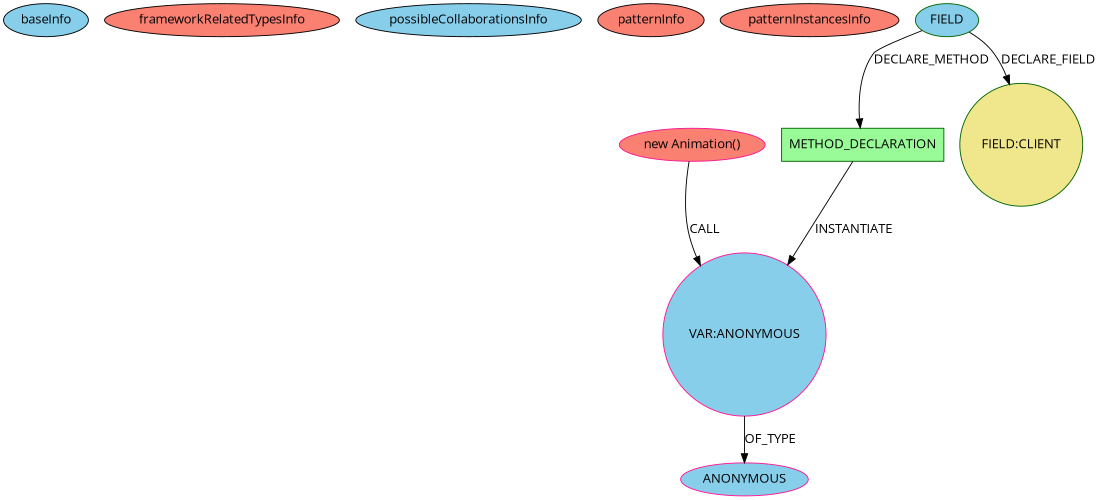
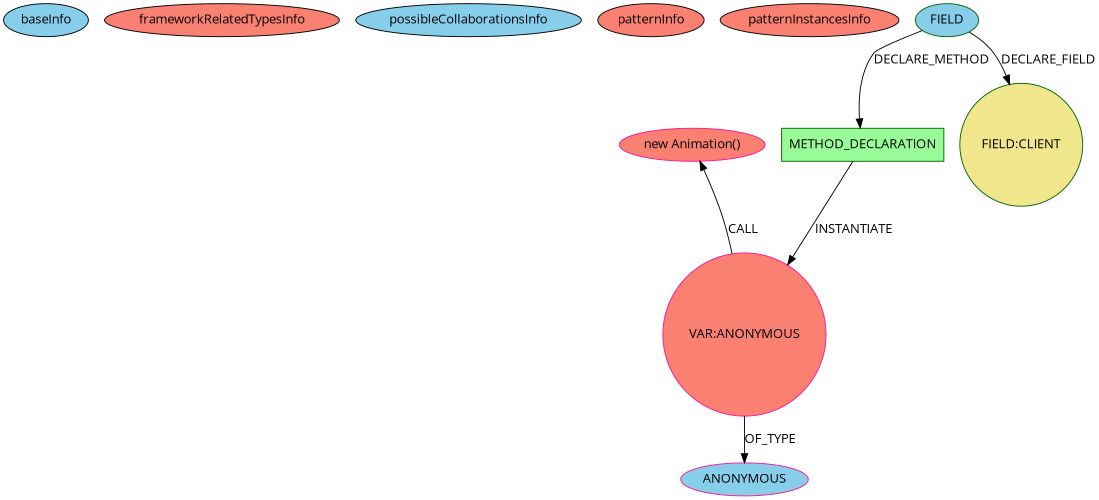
edge "new Animation()" -> "VAR:ANONYMOUS": reversed
node "VAR:ANONYMOUS": fillcolor skyblue -> salmon
